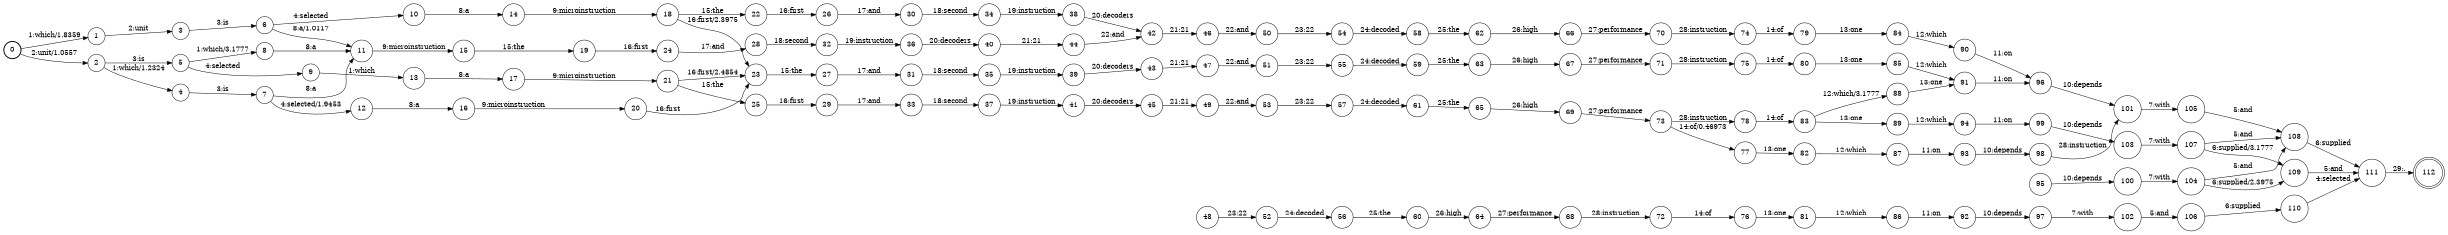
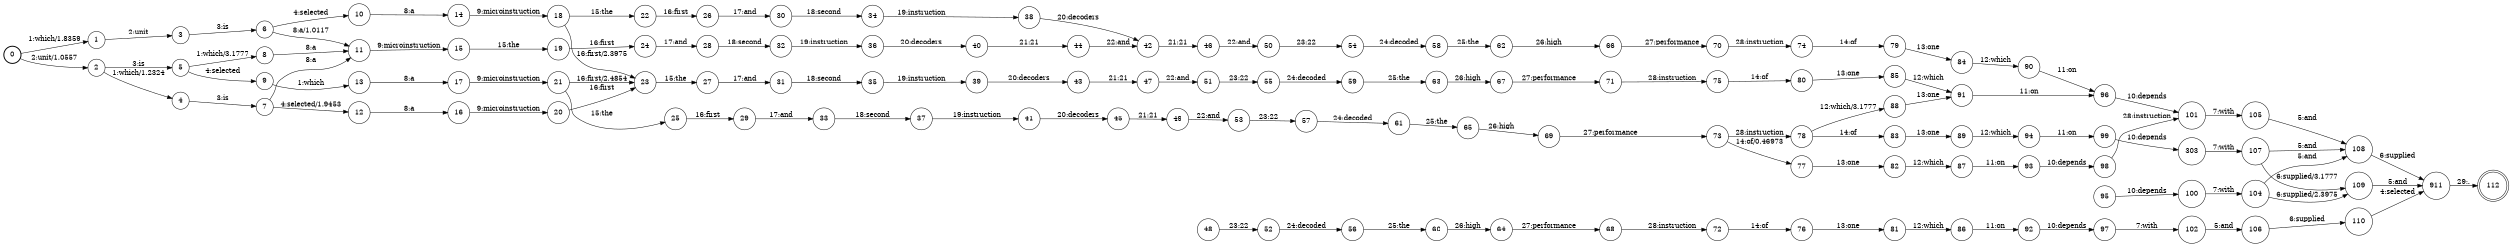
edge "83" -> "88": now "78" -> "88"
node "103": label "103" -> "303"
node "111": label "111" -> "911"
